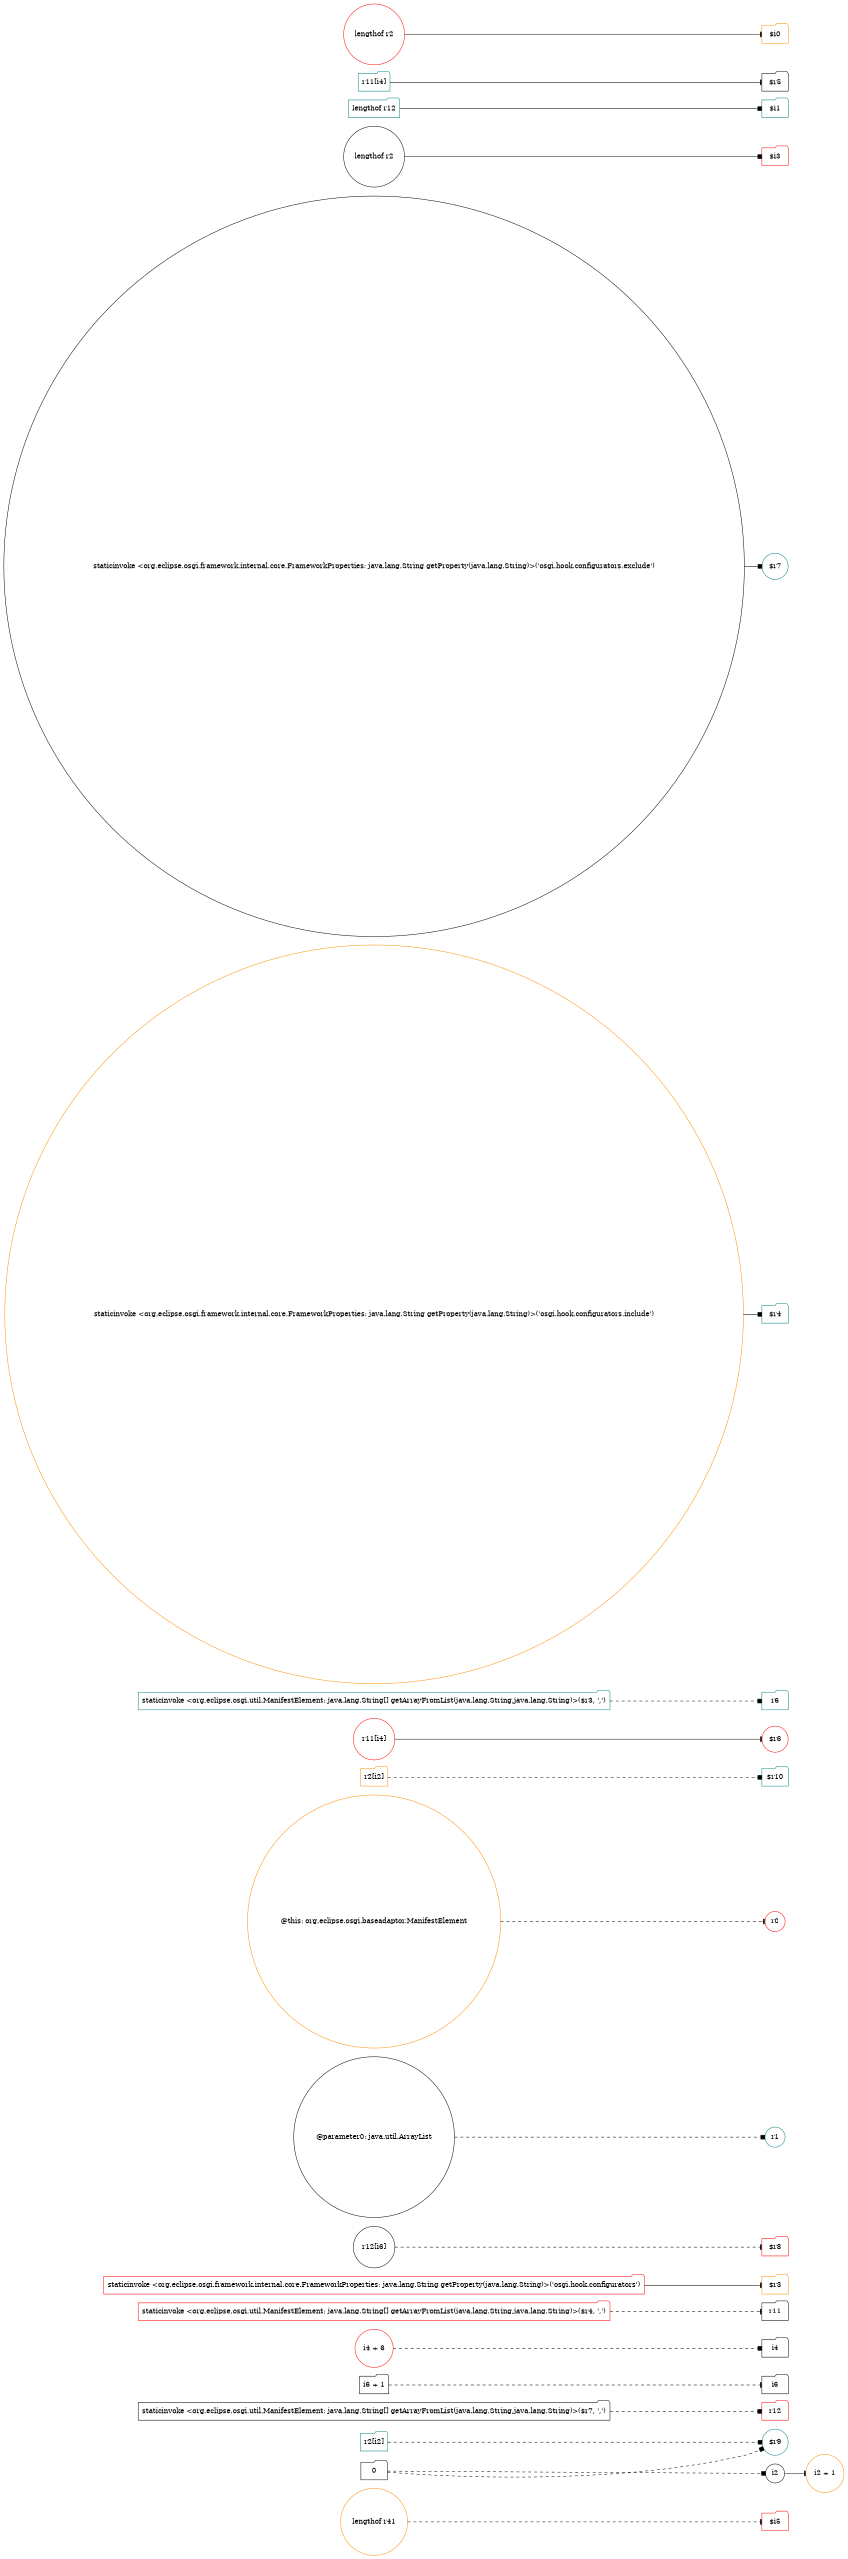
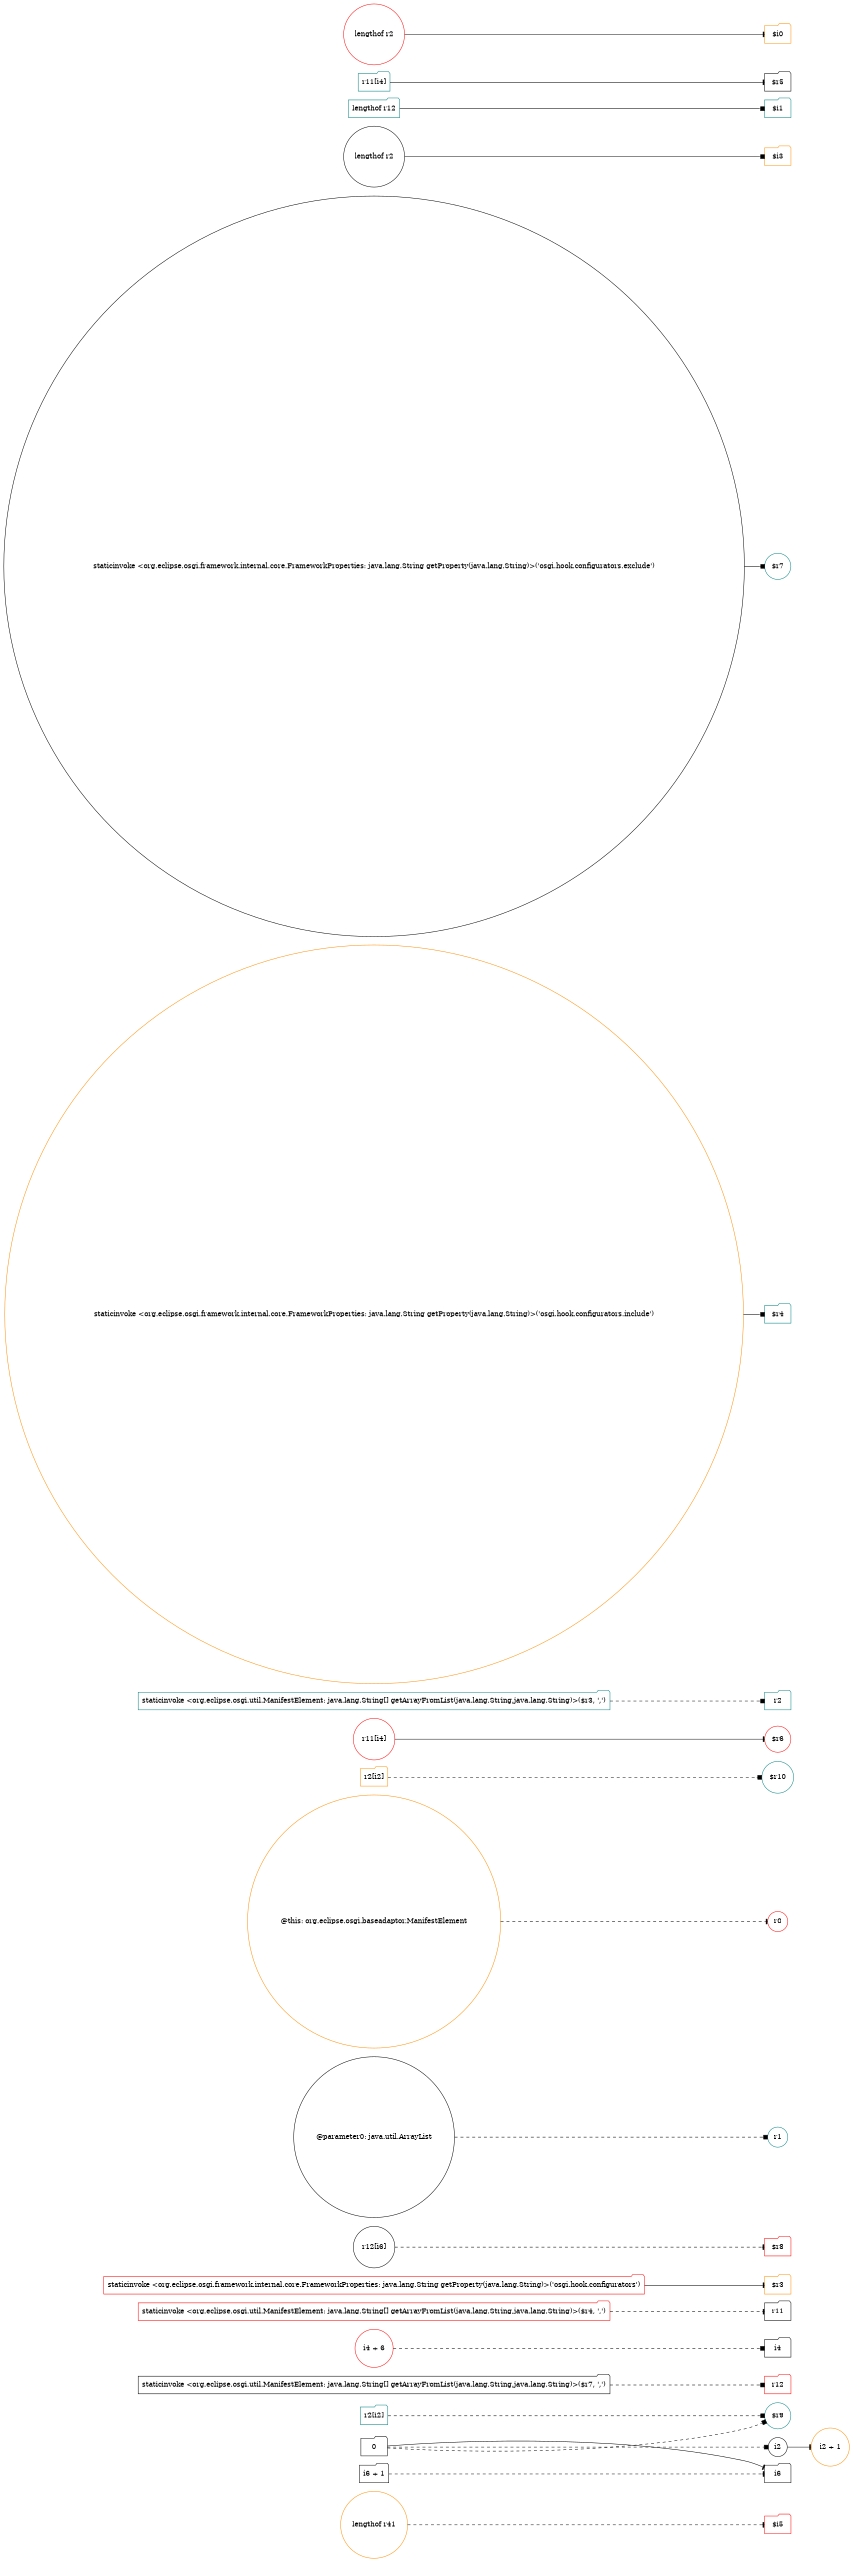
node "$i3": color red -> darkorange
node "r6": label "r6" -> "r2"
node "$r10": shape folder -> circle
edge "0" -> "i6": added
